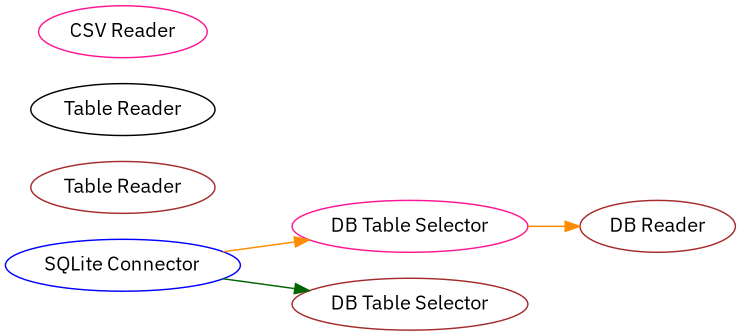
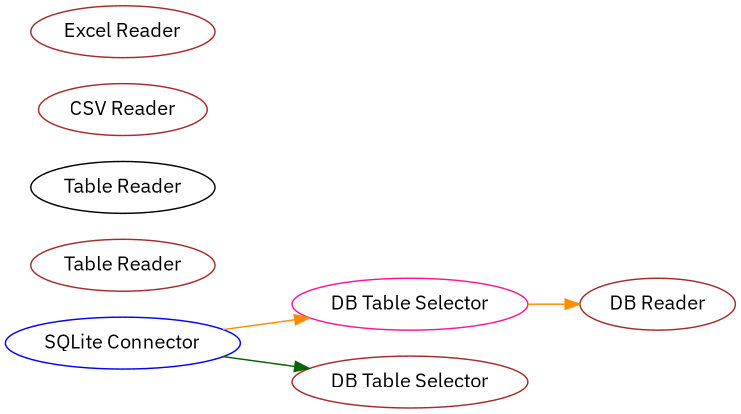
node "CSV Reader": color deeppink -> brown
node "Excel Reader": added
